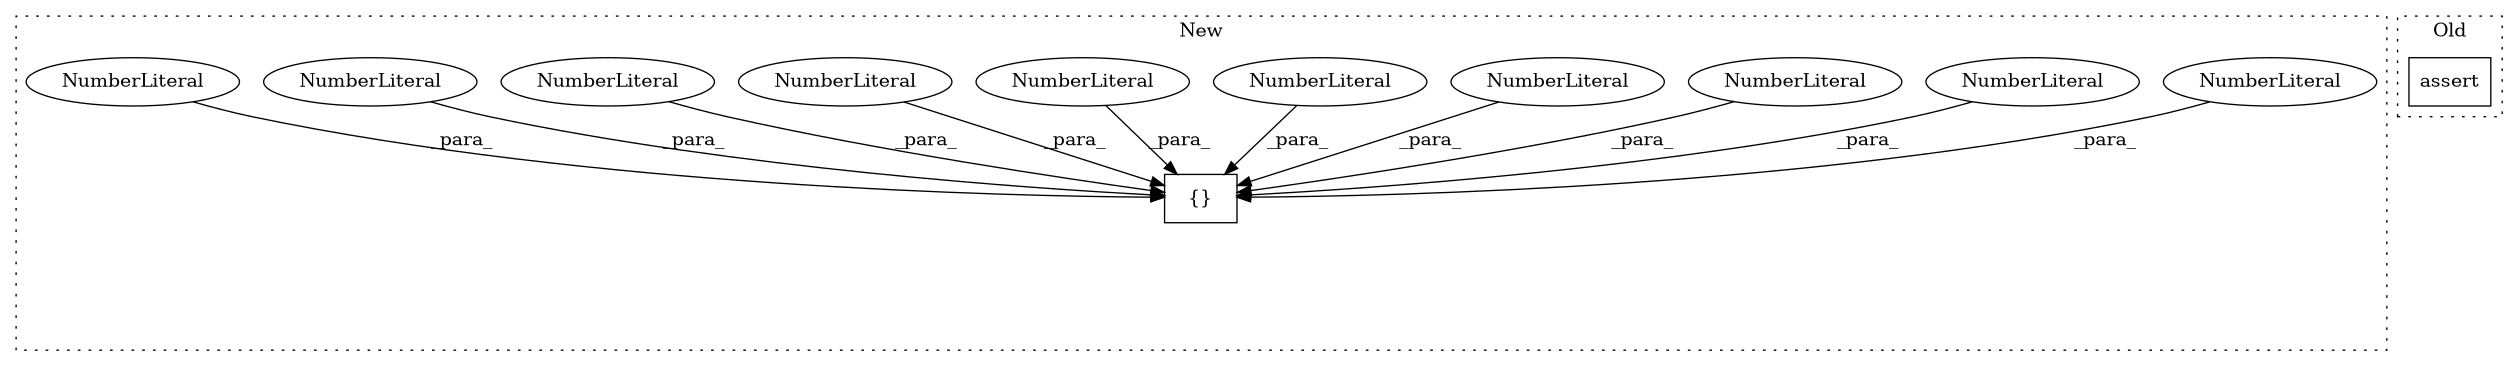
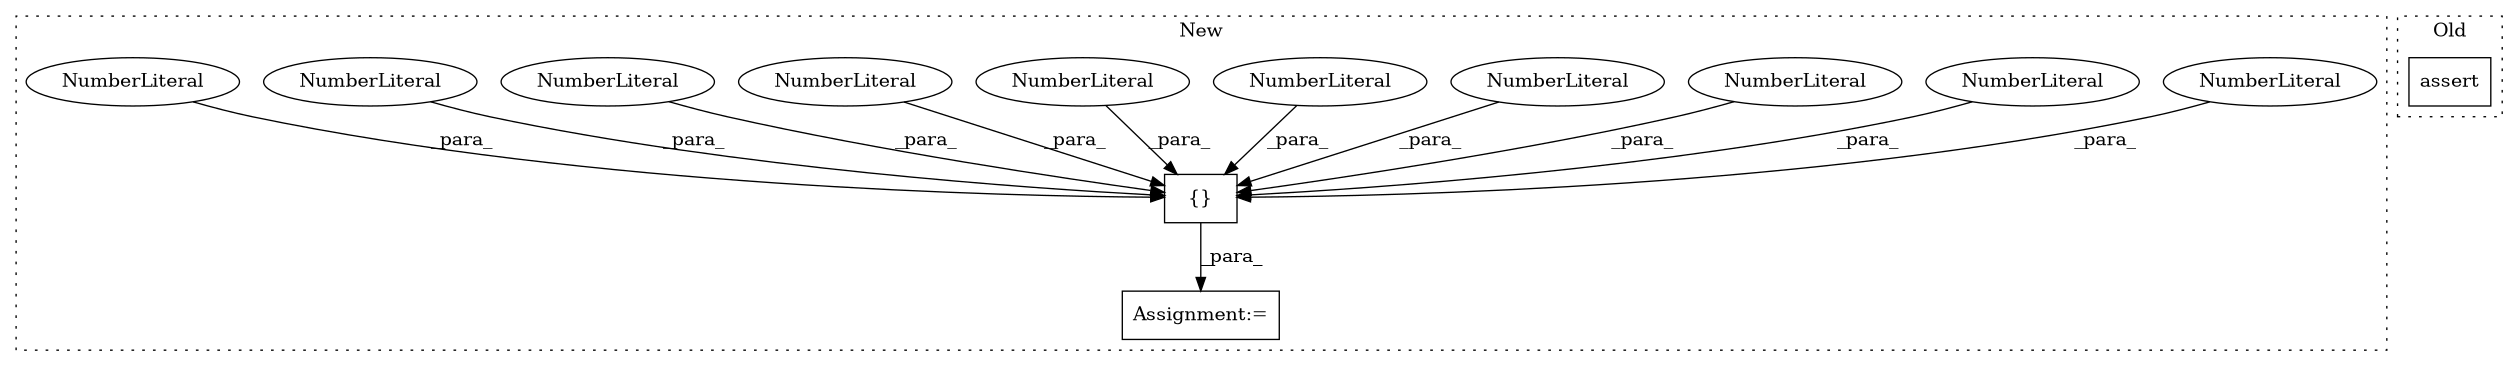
node "Assignment:=": added
